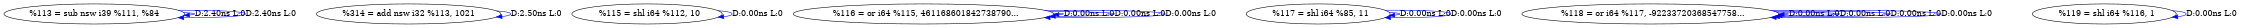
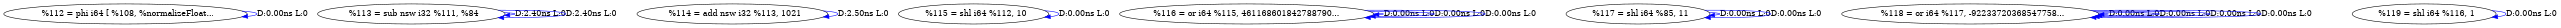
node "%113 = sub nsw i39 %111, %84": label "%113 = sub nsw i39 %111, %84" -> "%113 = sub nsw i32 %111, %84"
node "%112 = phi i64 [ %108, %normalizeFloat...": added
node "%314 = add nsw i32 %113, 1021": label "%314 = add nsw i32 %113, 1021" -> "%114 = add nsw i32 %113, 1021"
node "%116 = or i64 %115, 461168601842738790...": label "%116 = or i64 %115, 461168601842738790..." -> "%116 = or i64 %115, 461168601842788790..."
